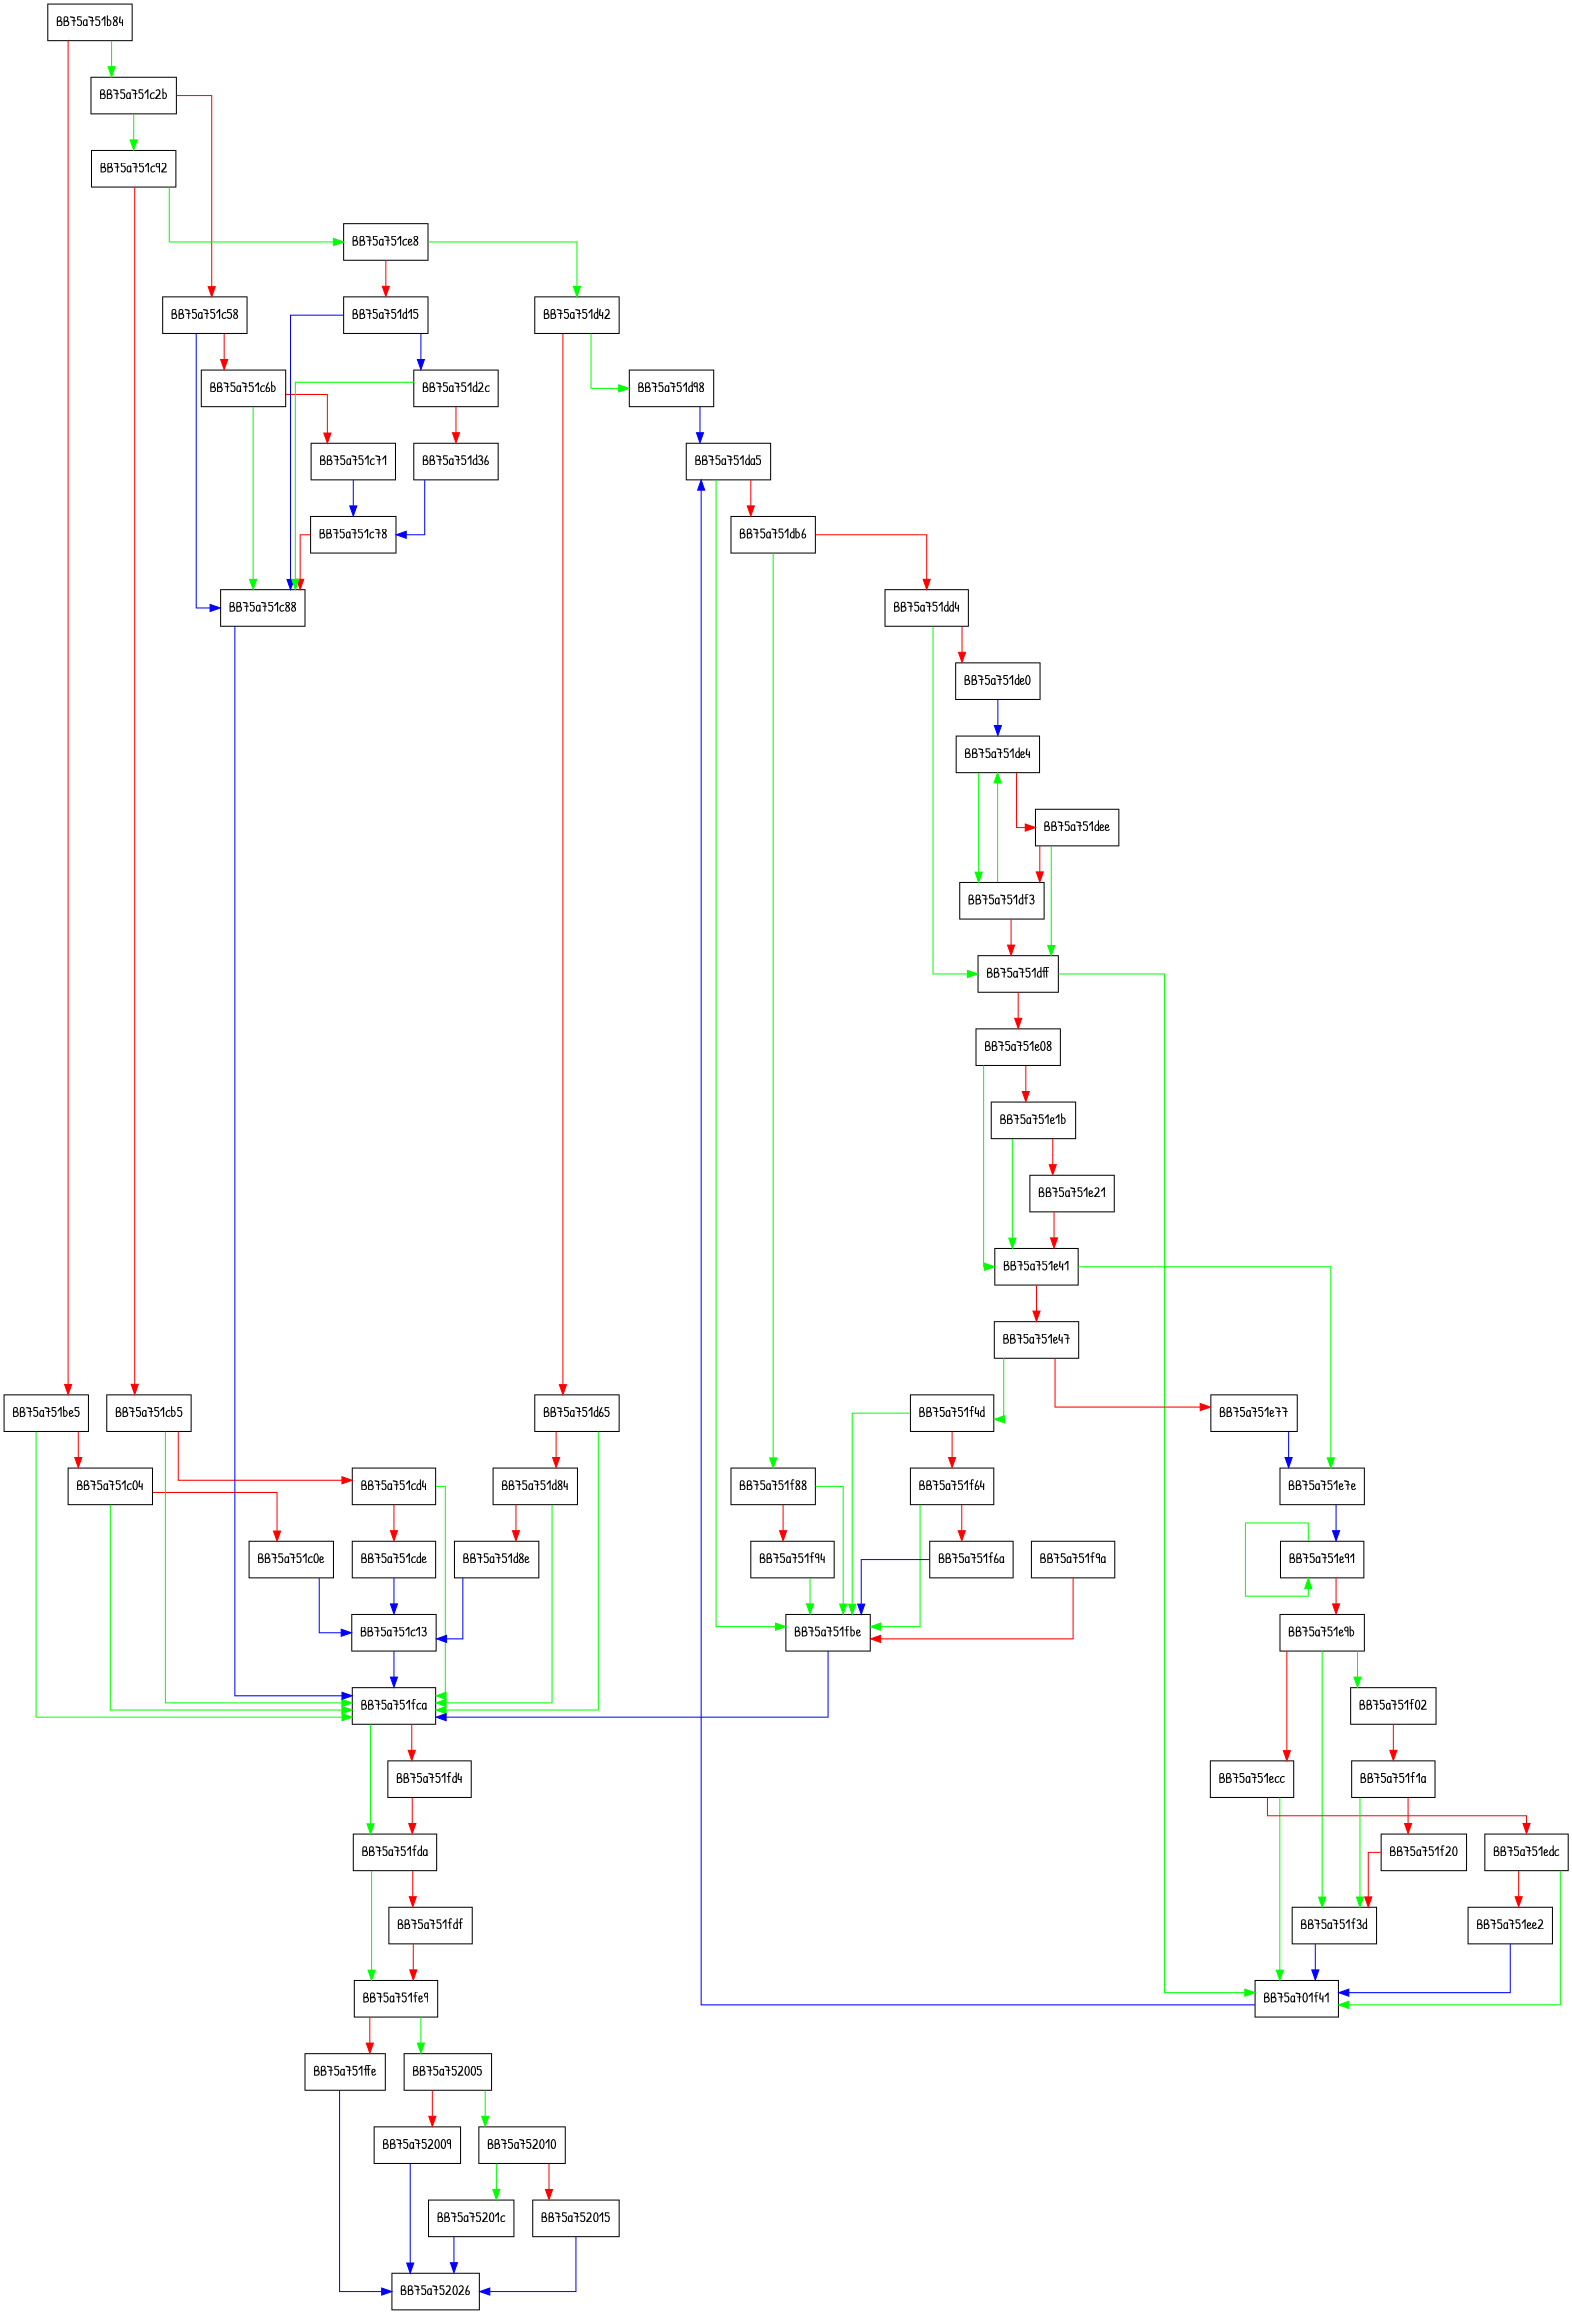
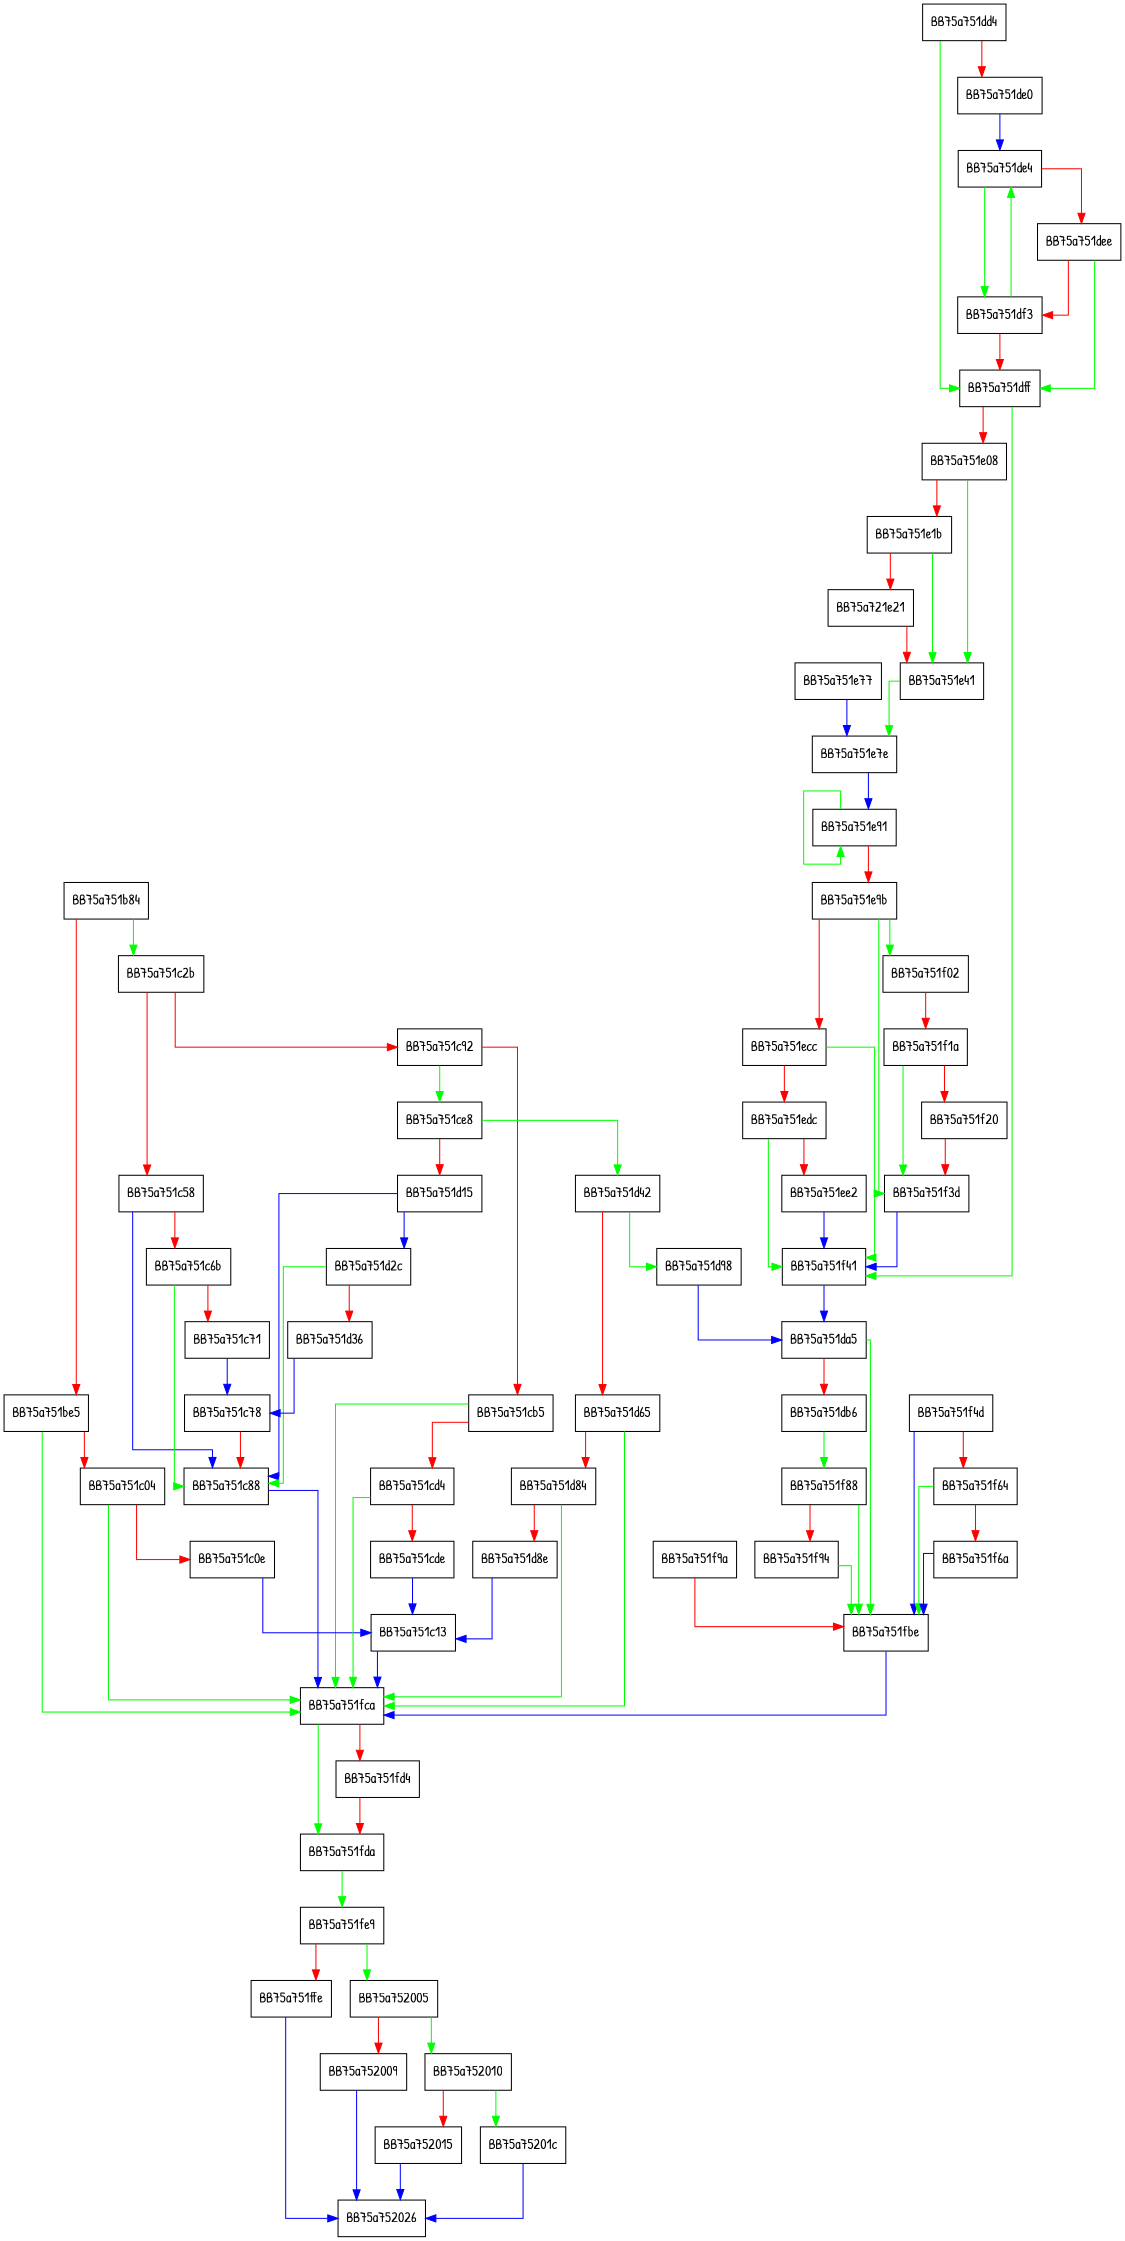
edge "BB75a751c2b" -> "BB75a751c92": color green -> red
edge "BB75a751db6" -> "BB75a751dd4": removed
node "BB75a751e21": label "BB75a751e21" -> "BB75a721e21"
node "BB75a751e47": removed
edge "BB75a751f4d" -> "BB75a751fbe": color green -> blue
node "BB75a751fdf": removed
node "BB75a701f41": label "BB75a701f41" -> "BB75a751f41"
